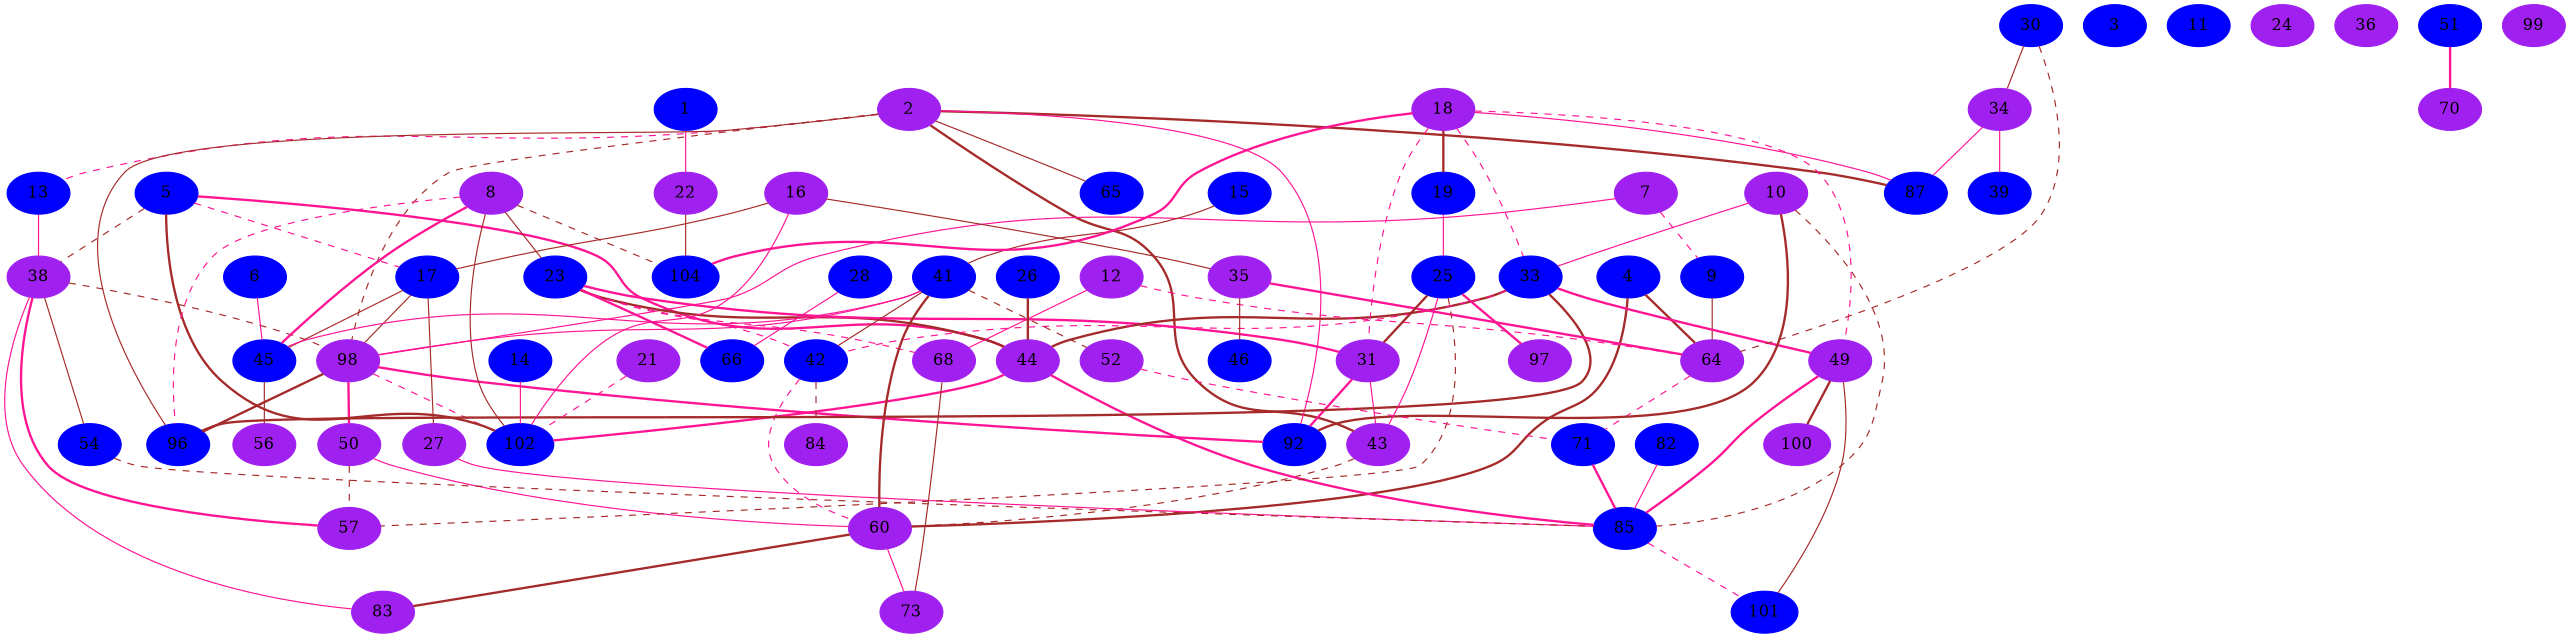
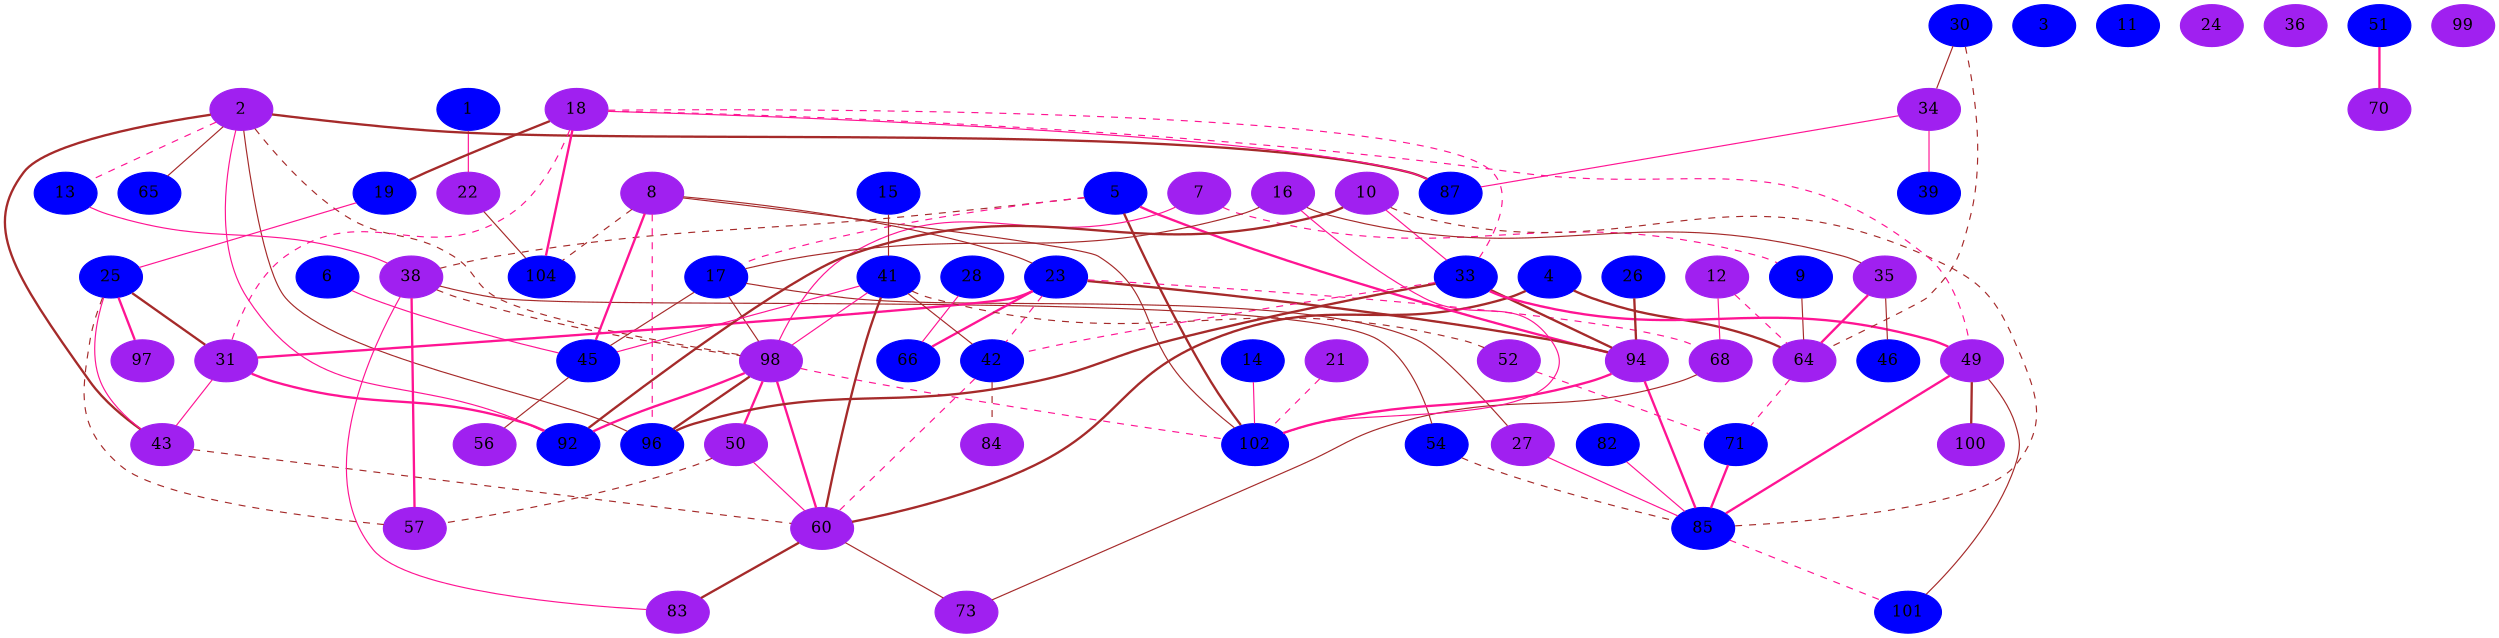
node "44": label "44" -> "94"
edge "98" -- "60": added
edge "60" -- "73": color deeppink -> brown
